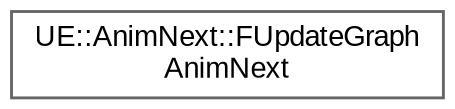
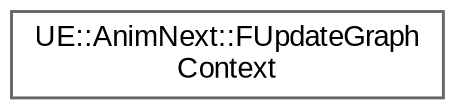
node "UE::AnimNext::FUpdateGraph AnimNext": label "UE::AnimNext::FUpdateGraph AnimNext" -> "UE::AnimNext::FUpdateGraph Context"
